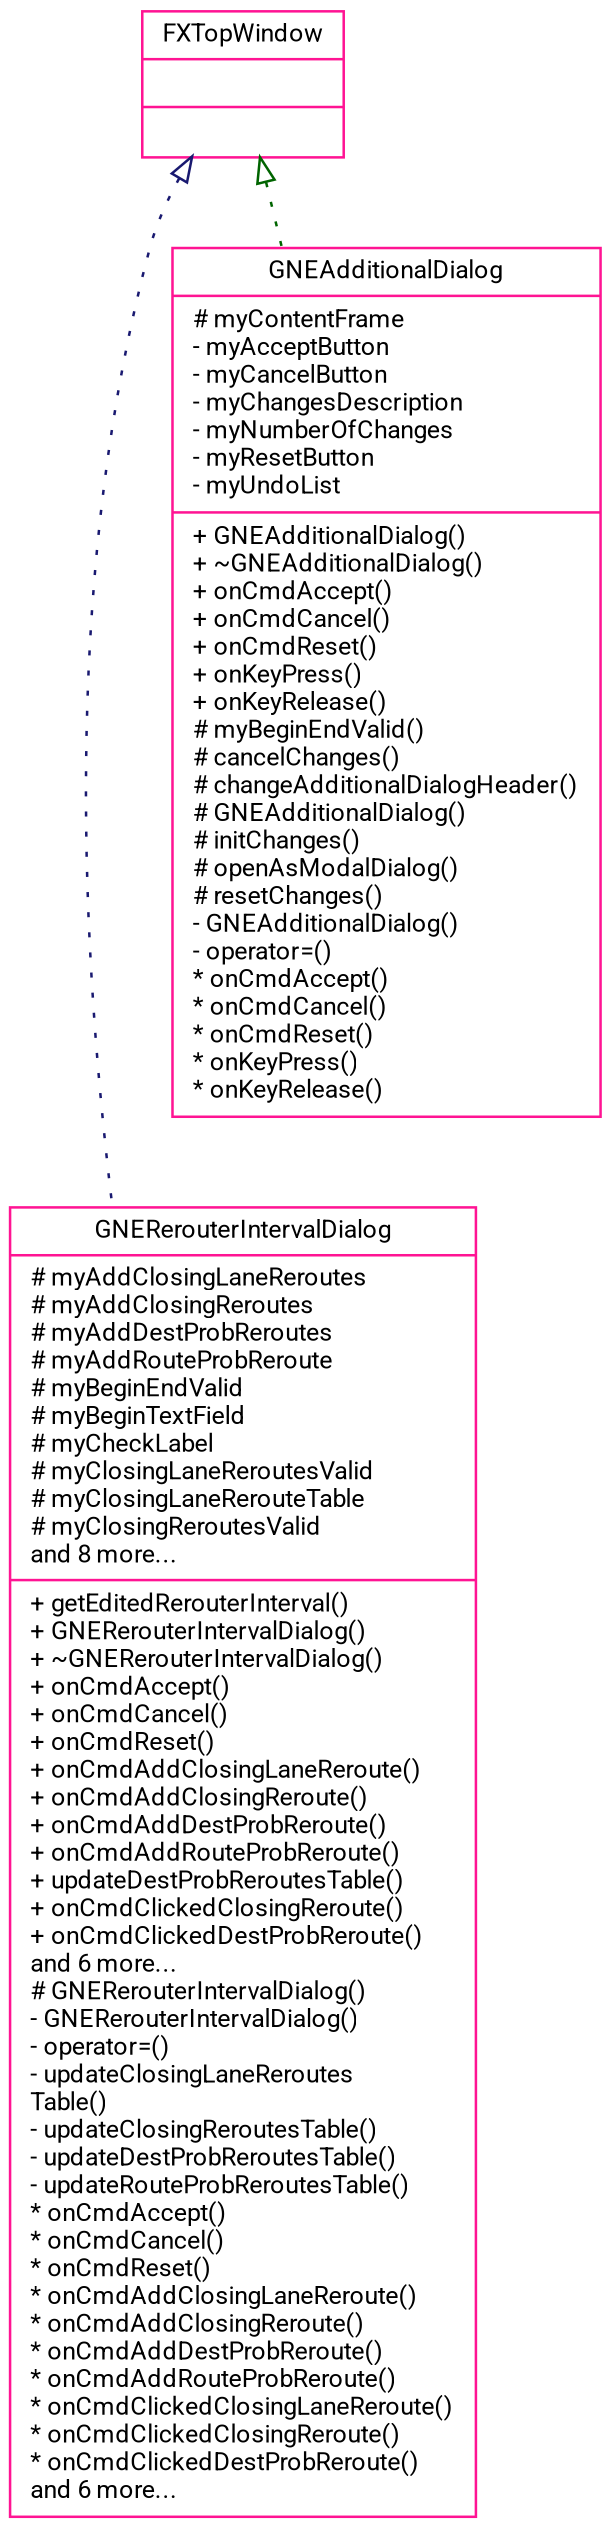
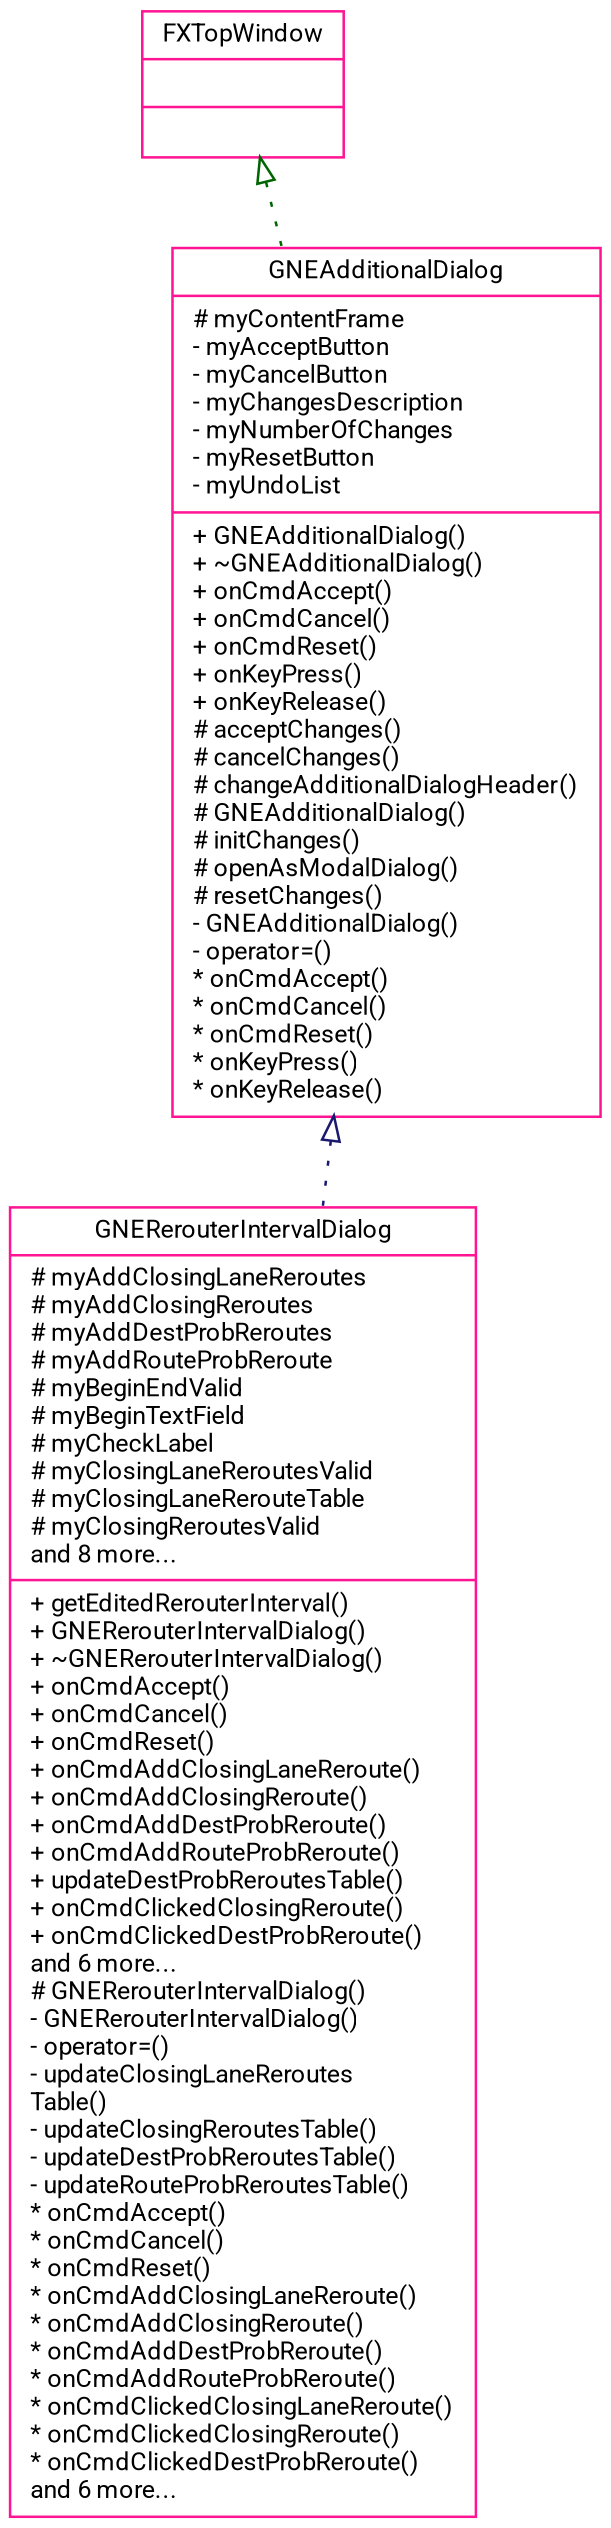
edge "GNERerouterIntervalDialog" -> "FXTopWindow": now "GNERerouterIntervalDialog" -> "GNEAdditionalDialog"
node "GNEAdditionalDialog": text "# myBeginEndValid()" -> "# acceptChanges()"
